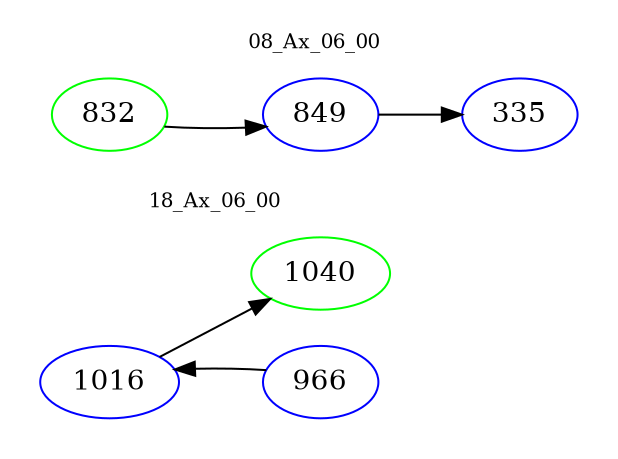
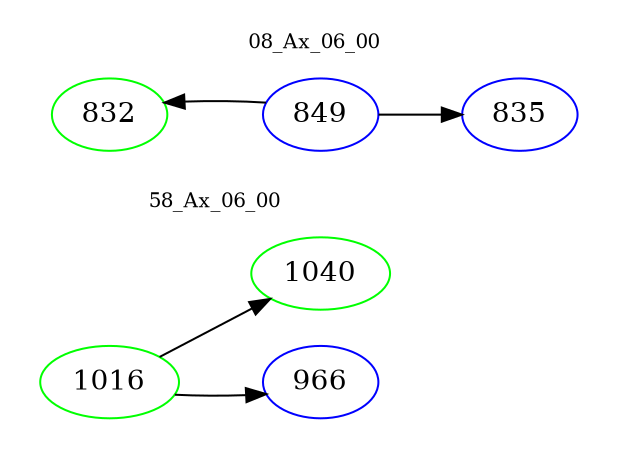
node "335": label "335" -> "835"
edge "832" -> "849": reversed
cluster "18_Ax_06_00": label "18_Ax_06_00" -> "58_Ax_06_00"
edge "966" -> "1016": reversed
node "1016": color blue -> green
